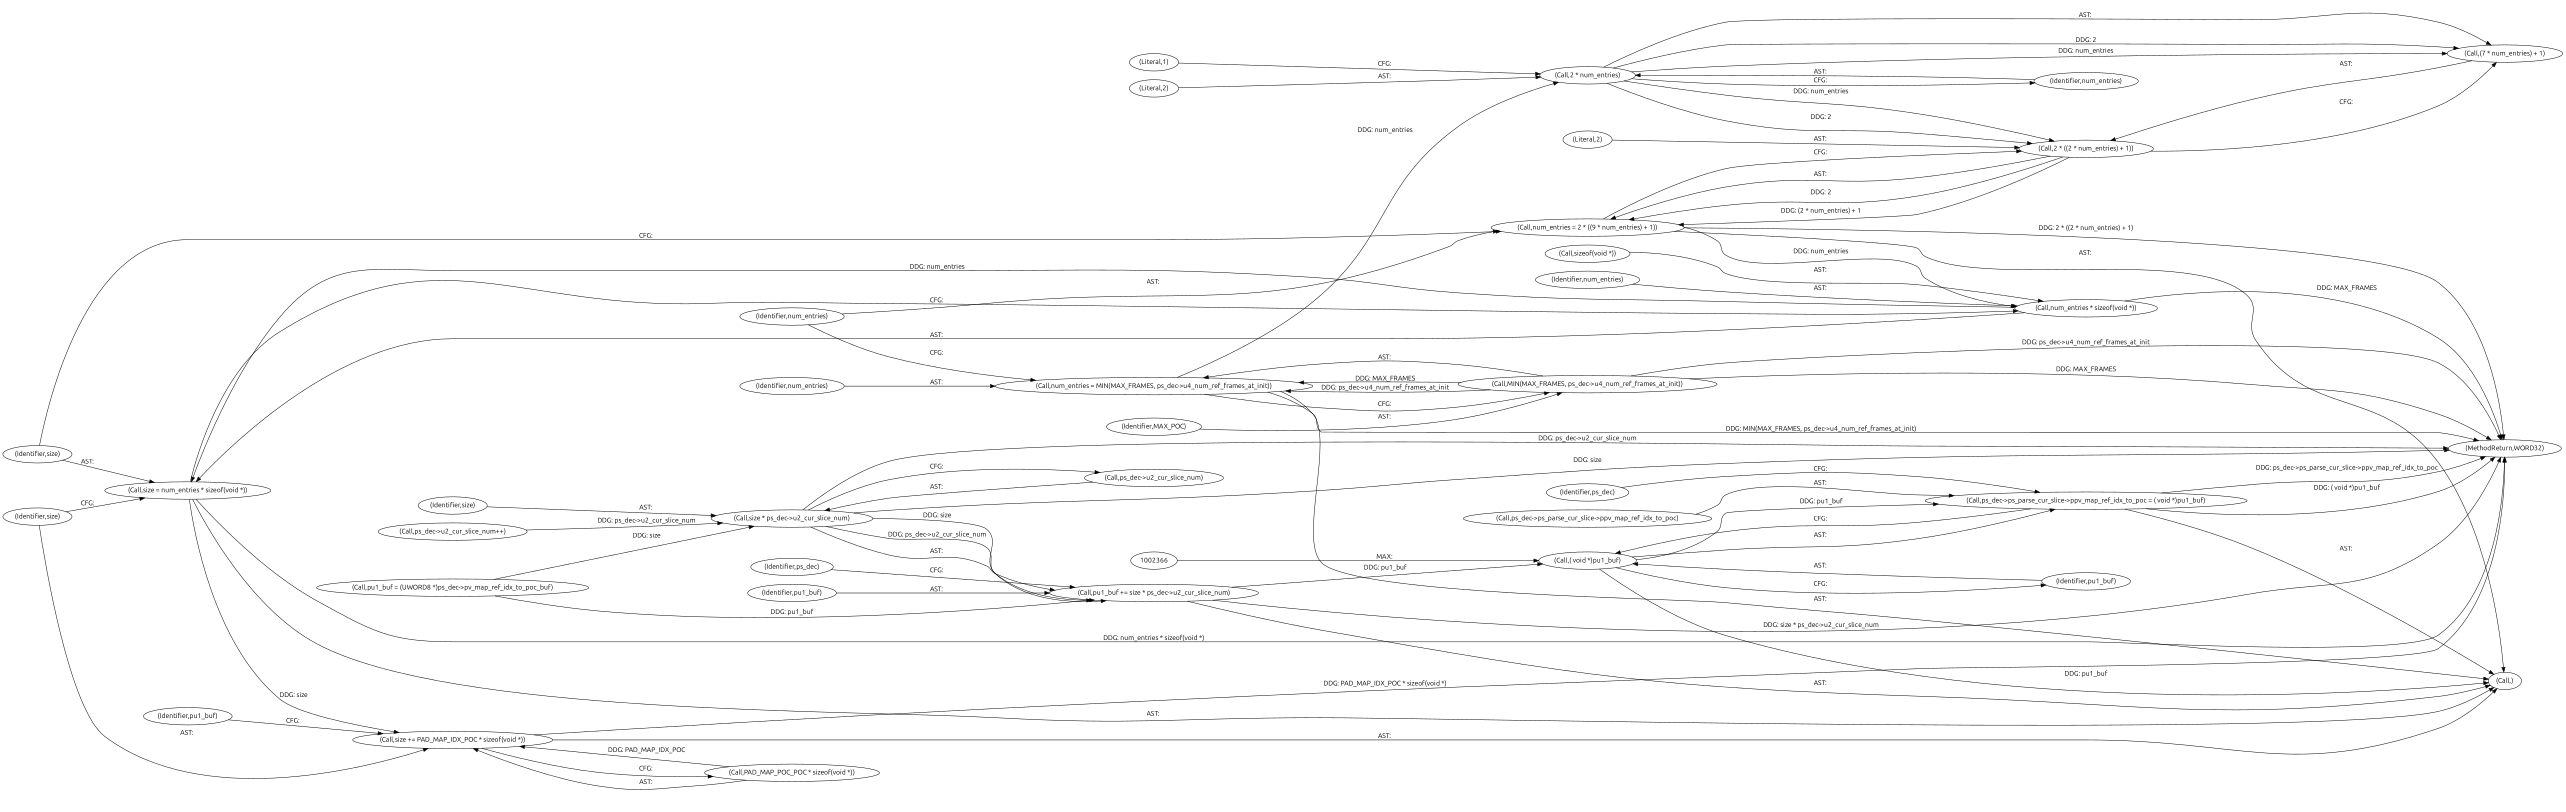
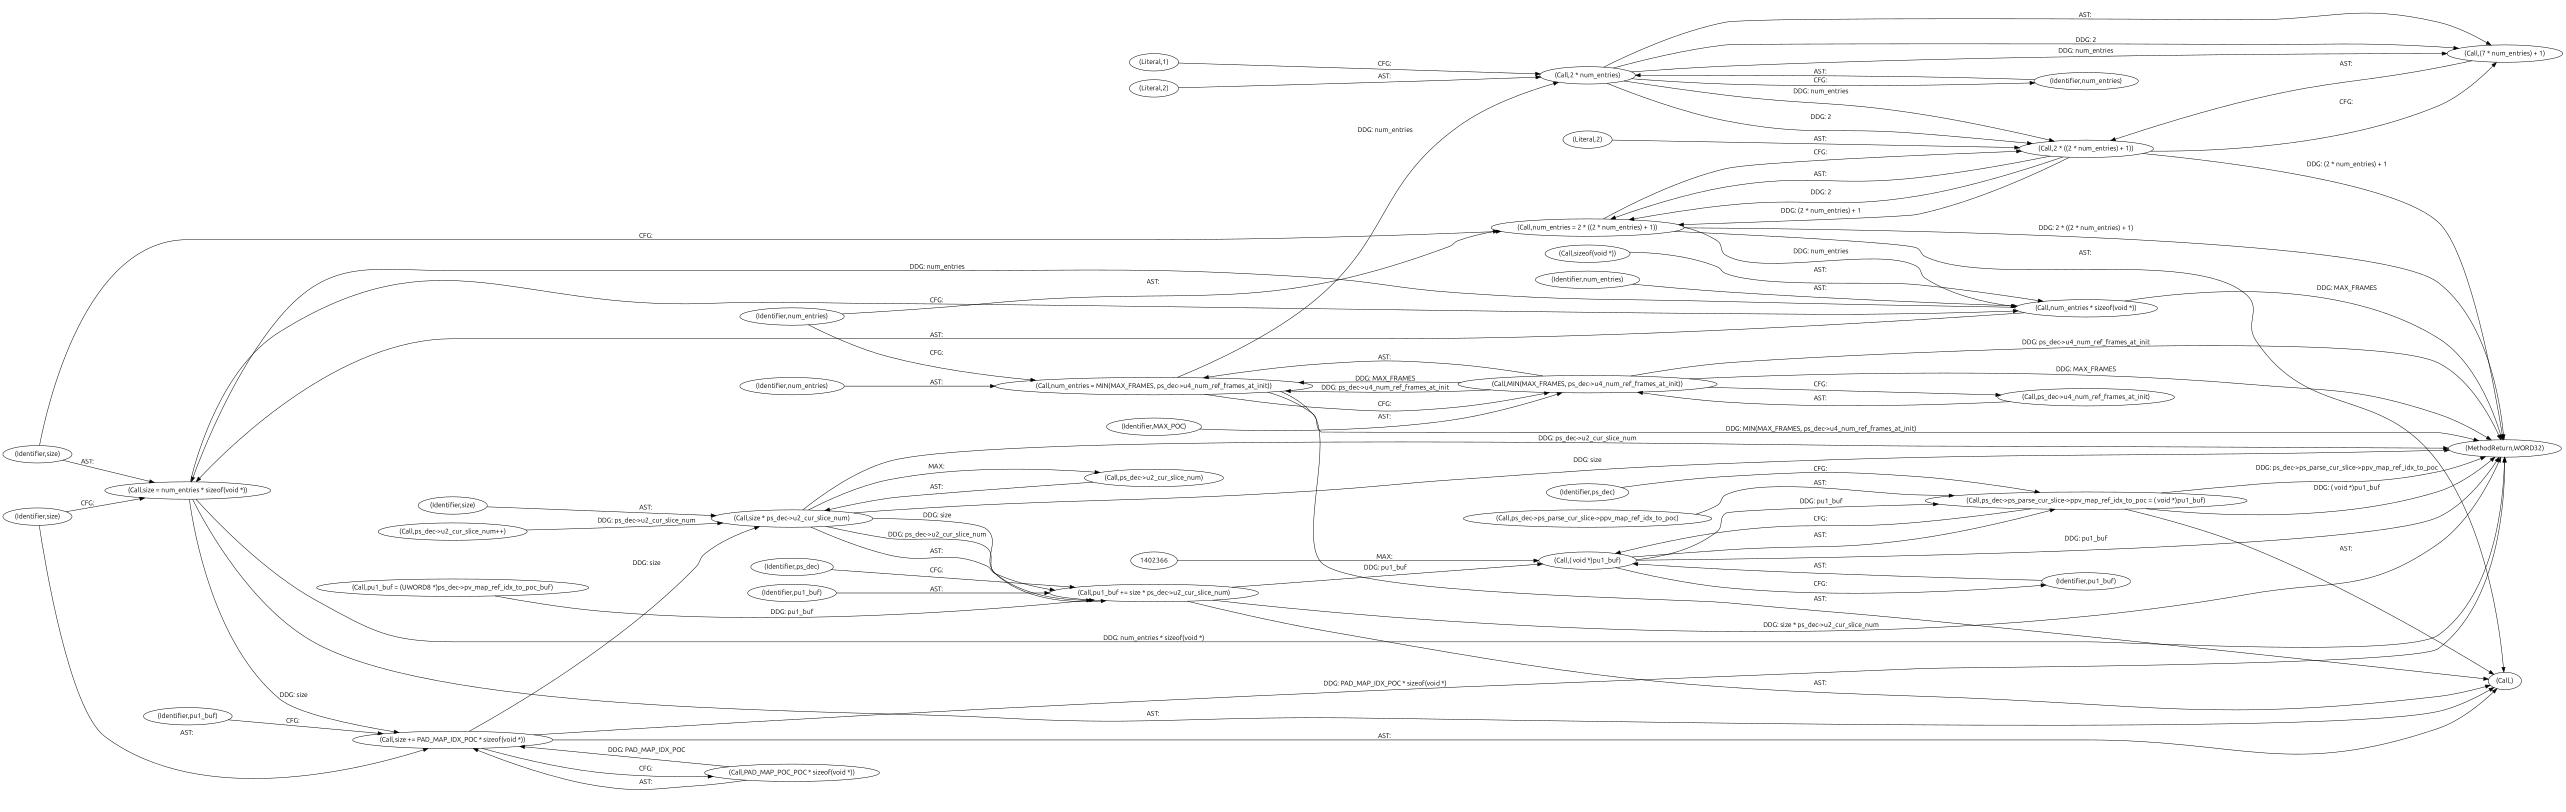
edge "(Call,2 * ((2 * num_entries) + 1))" -> "(MethodReturn,WORD32)": added, label "DDG: (2 * num_entries) + 1"
node "(Call,num_entries = 2 * ((9 * num_entries) + 1))": label "(Call,num_entries = 2 * ((9 * num_entries) + 1))" -> "(Call,num_entries = 2 * ((2 * num_entries) + 1))"
node "(Call,ps_dec->u4_num_ref_frames_at_init)": added
edge "(Call,size * ps_dec->u2_cur_slice_num)" -> "(Call,ps_dec->u2_cur_slice_num)": label "CFG: " -> "MAX: "
edge "(Call,pu1_buf = (UWORD8 *)ps_dec->pv_map_ref_idx_to_poc_buf)" -> "(Call,size * ps_dec->u2_cur_slice_num)": now "(Call,size += PAD_MAP_IDX_POC * sizeof(void *))" -> "(Call,size * ps_dec->u2_cur_slice_num)"
node "1002366": label "1002366" -> "1402366"
edge "(Call,( void *)pu1_buf)" -> "(Call,)": now "(Call,( void *)pu1_buf)" -> "(MethodReturn,WORD32)"
